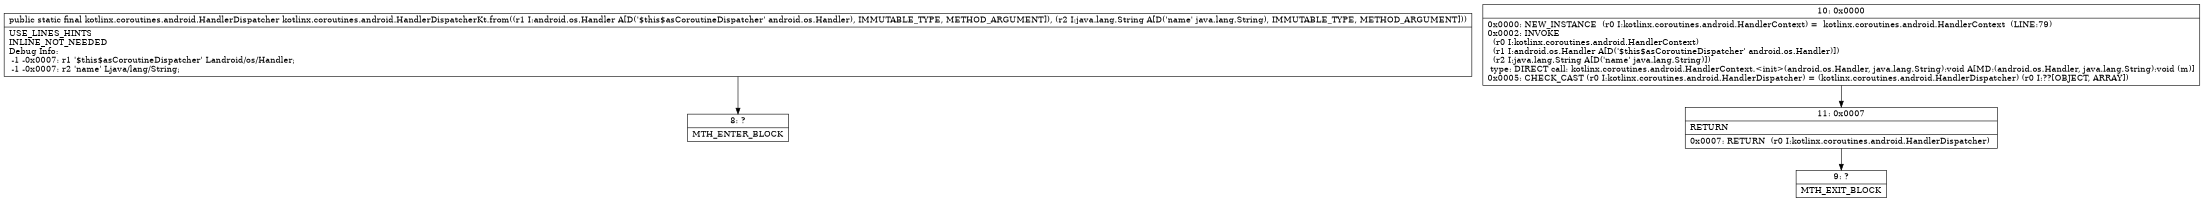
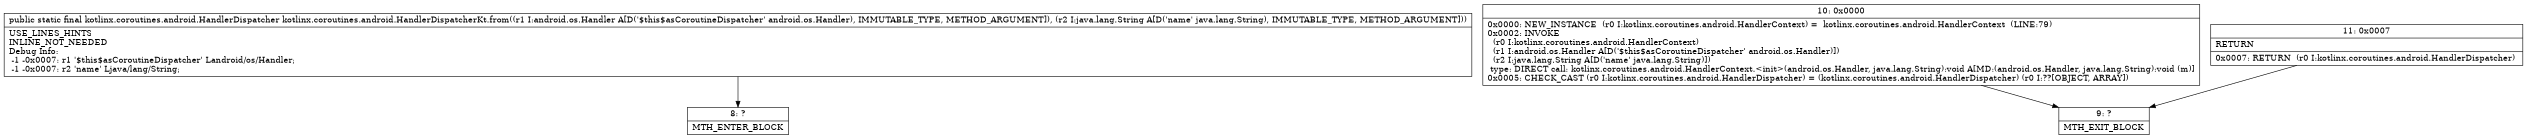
edge "10: 0x0000" -> "11: 0x0007": now "10: 0x0000" -> "9: ?"
